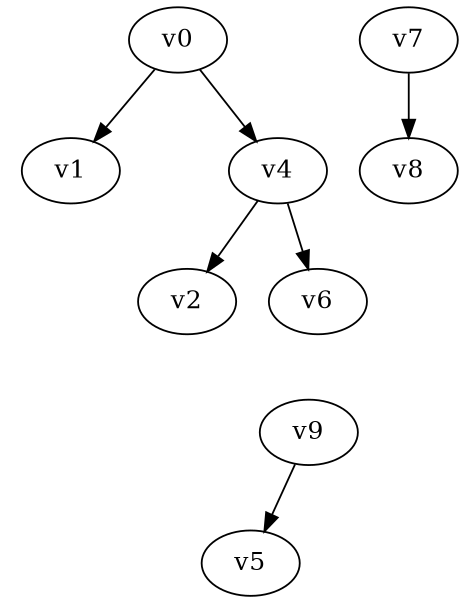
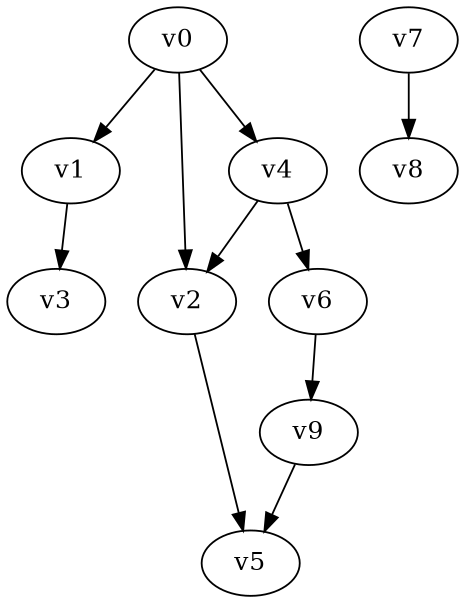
edge "v0" -> "v2": added
node "v3": added
edge "v6" -> "v9": added
edge "v2" -> "v5": added
